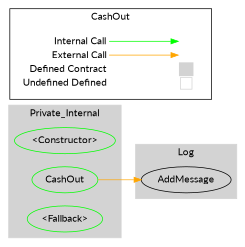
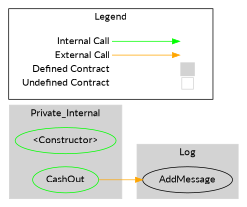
cluster "CashOut": label "CashOut" -> "Legend"
node "Internal Call": text "Undefined Defined" -> "Undefined Contract"
node "<Fallback>": removed
